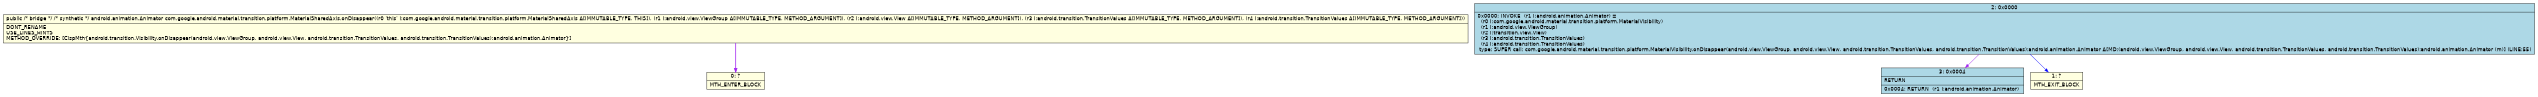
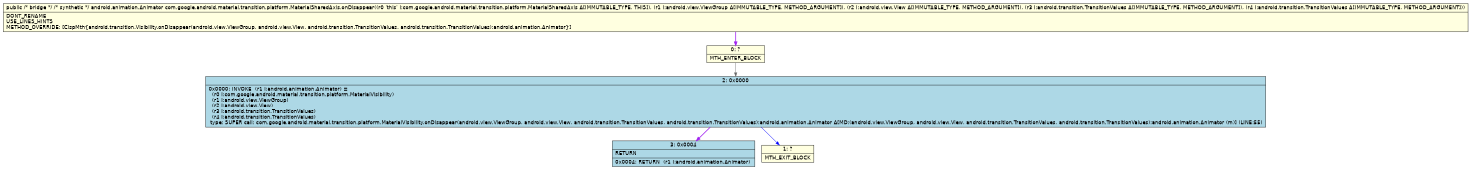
node "2: 0x0000": text "(r2 I:transition.view.View)" -> "(r2 I:android.view.View)"
edge "2: 0x0000" -> "3: 0x0004": style solid -> bold
edge "0: ?" -> "2: 0x0000": added
